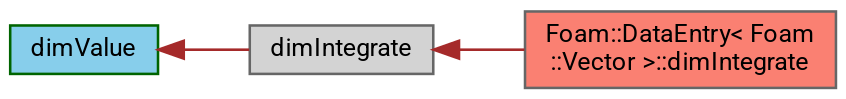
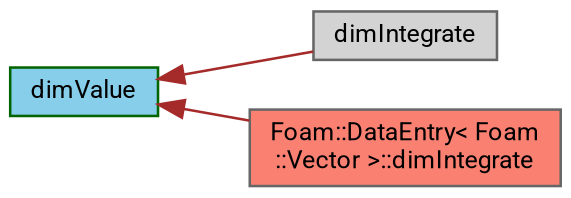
edge "Foam::DataEntry< Foam ::Vector >::dimIntegrate" -> "dimIntegrate": now "Foam::DataEntry< Foam ::Vector >::dimIntegrate" -> "dimValue"
